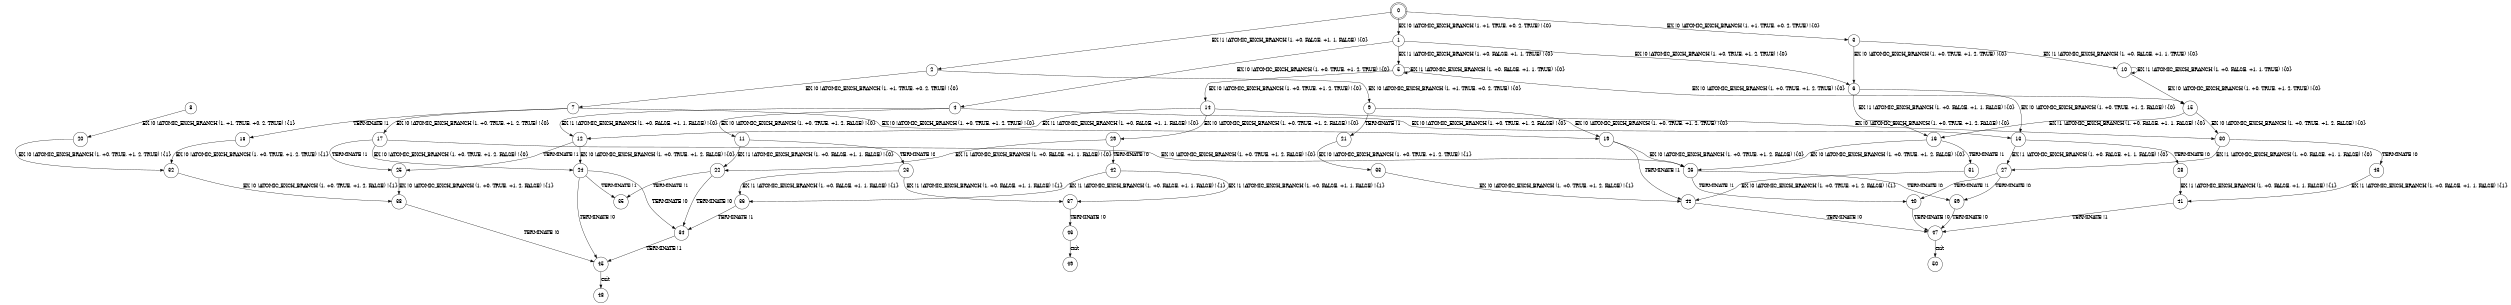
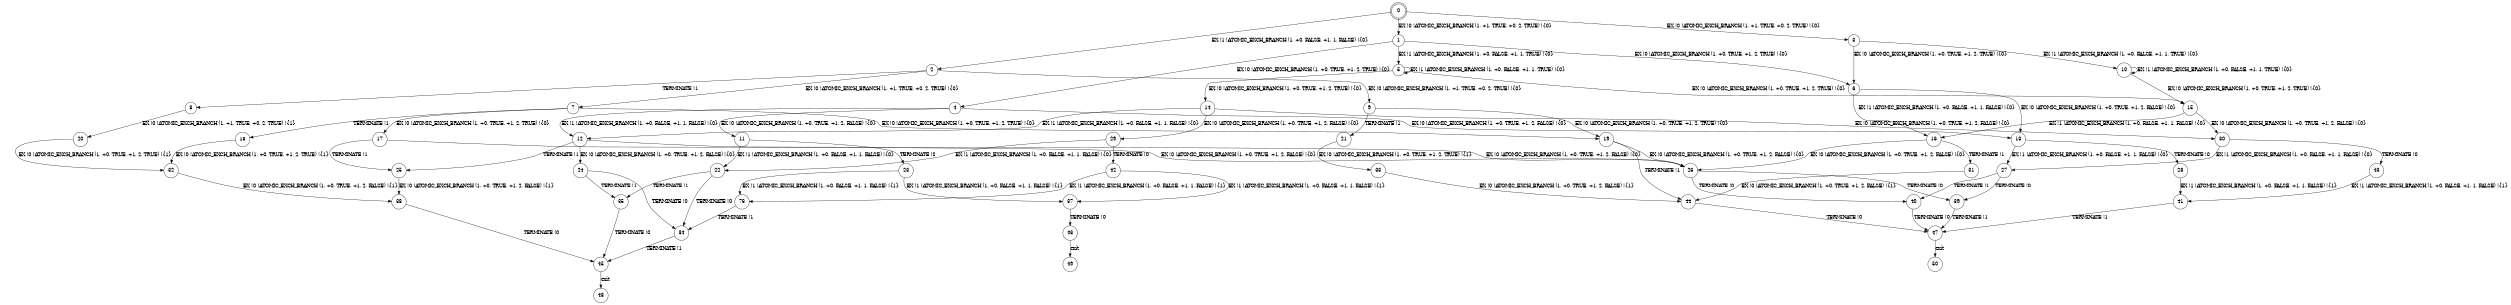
edge "2" -> "8": added, label "TERMINATE !1"
edge "12" -> "26": added, label "EX !0 !ATOMIC_EXCH_BRANCH (1, +0, TRUE, +1, 2, FALSE) !{0}"
edge "17" -> "24": removed, label "EX !0 !ATOMIC_EXCH_BRANCH (1, +0, TRUE, +1, 2, FALSE) !{0}"
edge "26" -> "40": label "TERMINATE !1" -> "TERMINATE !0"
node "36": label "36" -> "76"
edge "39" -> "47": label "TERMINATE !0" -> "TERMINATE !1"
edge "24" -> "45": now "35" -> "45"
